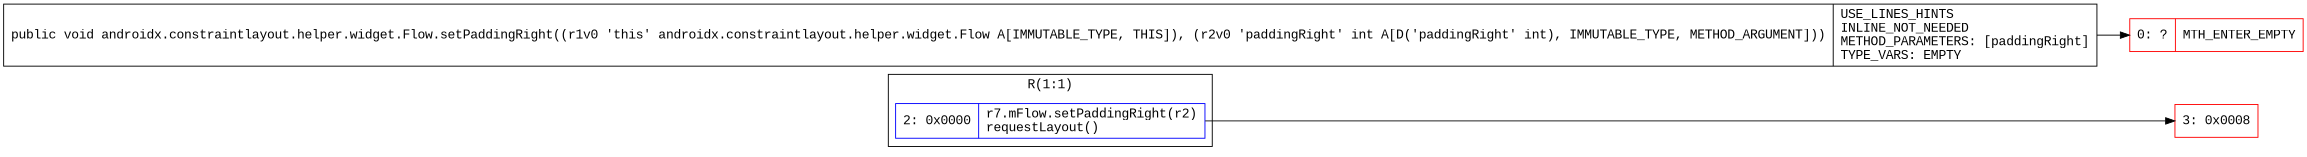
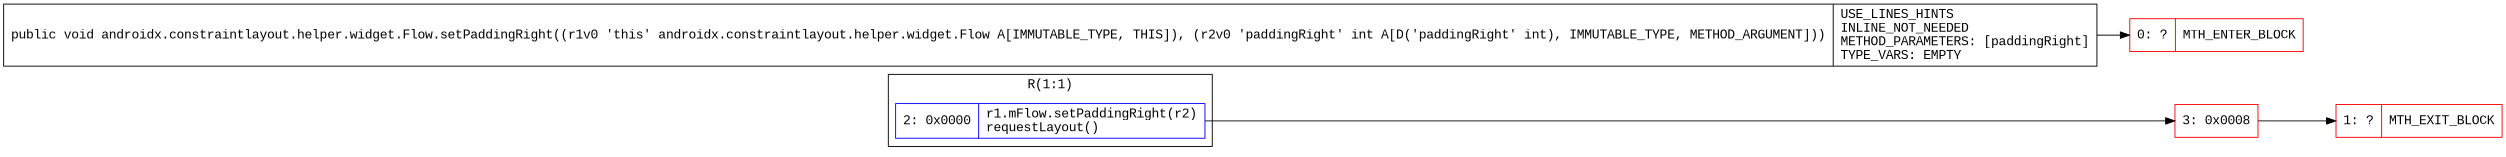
node "0: ?": text "MTH_ENTER_EMPTY" -> "MTH_ENTER_BLOCK"
node "2: 0x0000": text "r7.mFlow.setPaddingRight(r2)" -> "r1.mFlow.setPaddingRight(r2)"
node "1: ?": added
